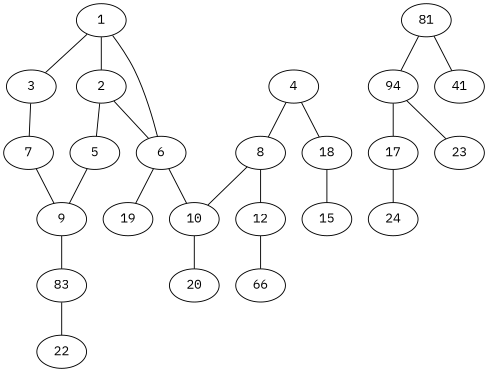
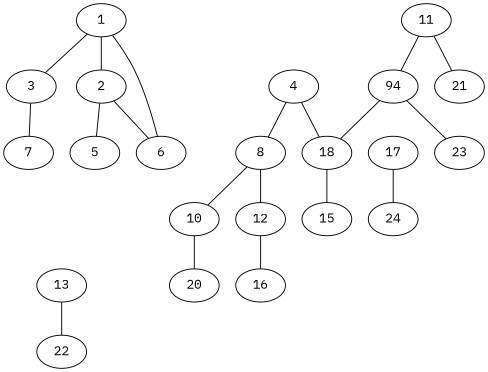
node "81": label "81" -> "11"
node "41": label "41" -> "21"
edge "94" -- "17": now "94" -- "18"
edge "6" -- "10": removed
node "9": removed
node "19": removed
node "83": label "83" -> "13"
node "66": label "66" -> "16"
